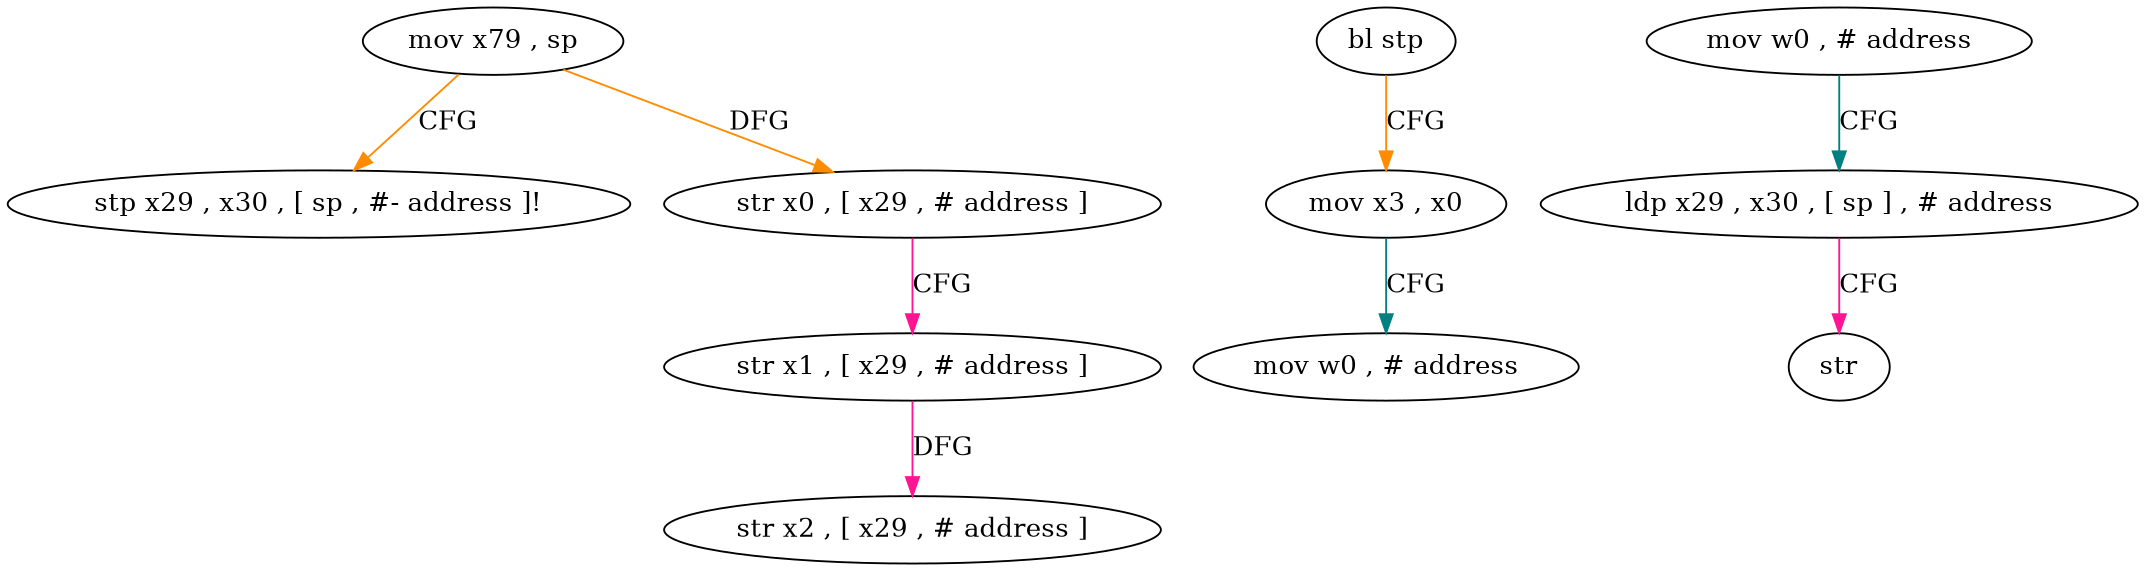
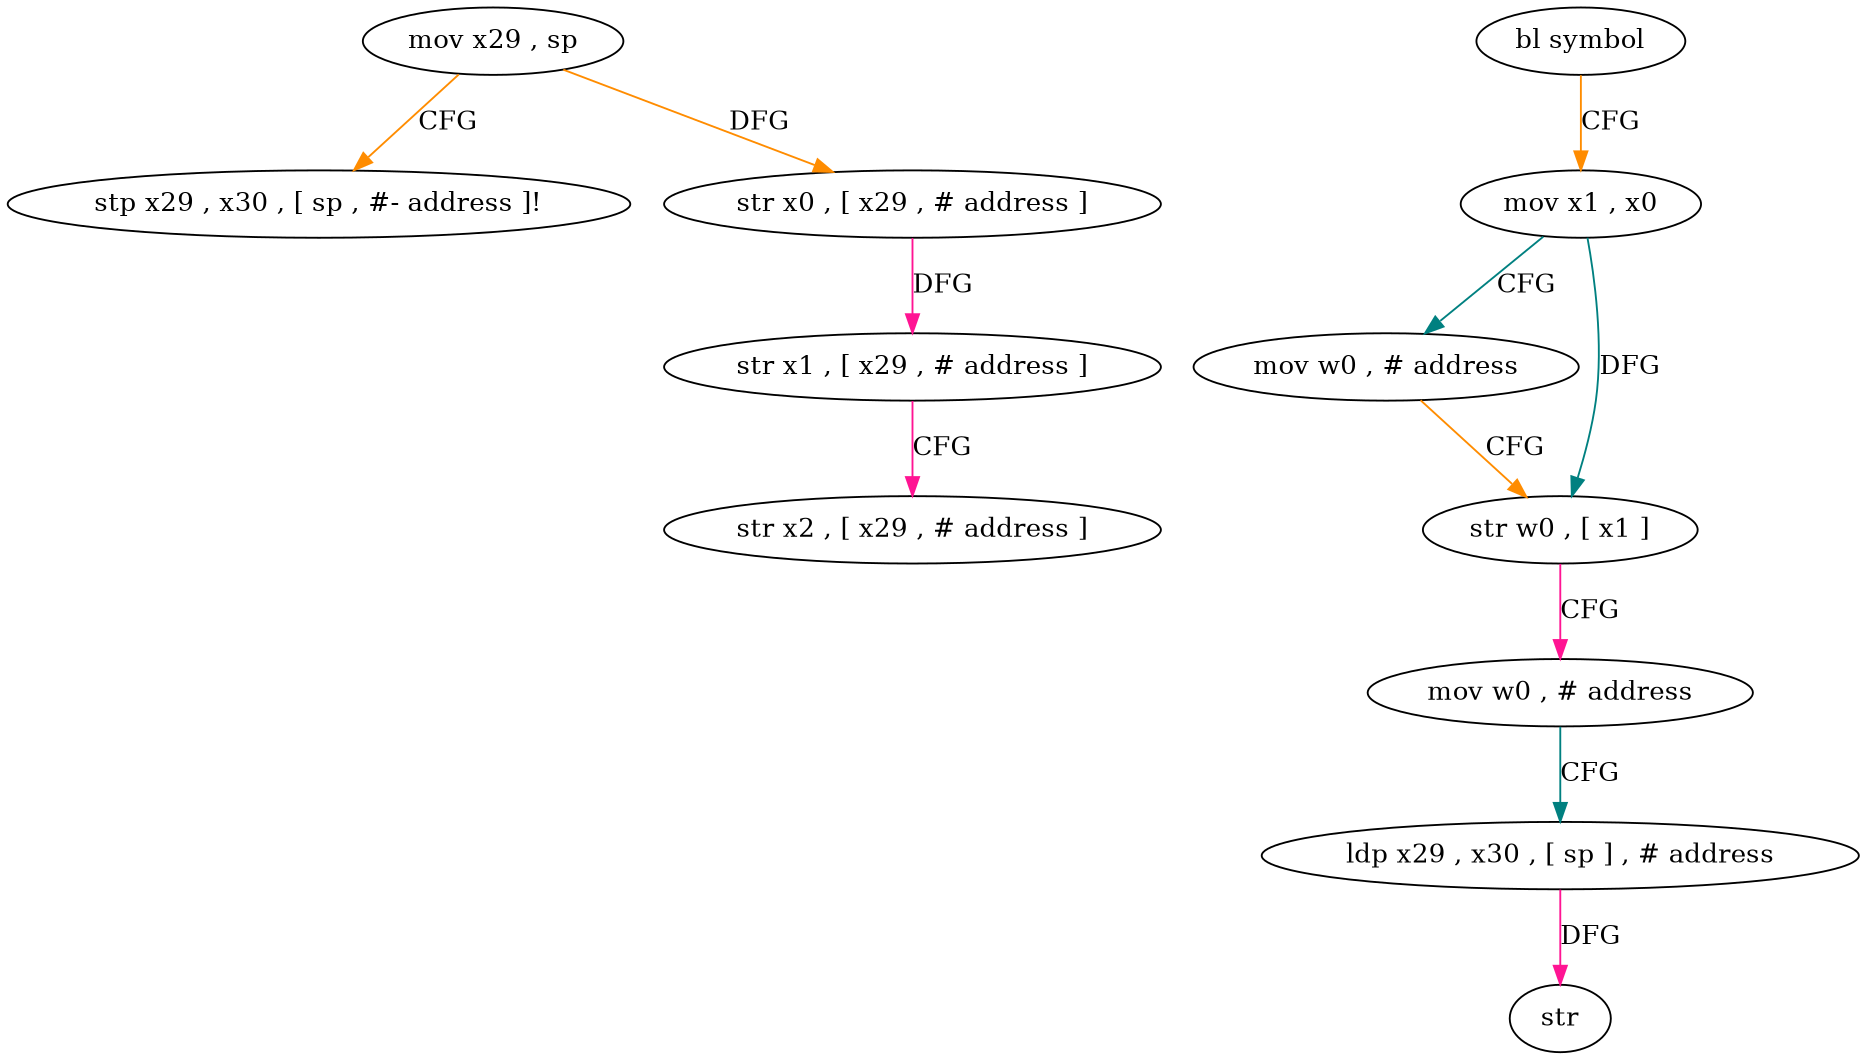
node "mov x79 , sp": label "mov x79 , sp" -> "mov x29 , sp"
node "bl stp": label "bl stp" -> "bl symbol"
node "mov x3 , x0": label "mov x3 , x0" -> "mov x1 , x0"
edge "str x0 , [ x29 , # address ]" -> "str x1 , [ x29 , # address ]": label "CFG" -> "DFG"
edge "ldp x29 , x30 , [ sp ] , # address" -> "str": label "CFG" -> "DFG"
edge "str x1 , [ x29 , # address ]" -> "str x2 , [ x29 , # address ]": label "DFG" -> "CFG"
node "str w0 , [ x1 ]": added
